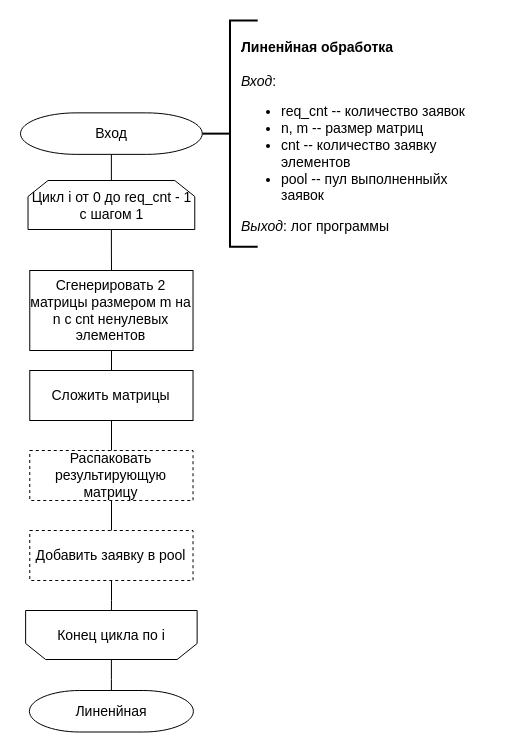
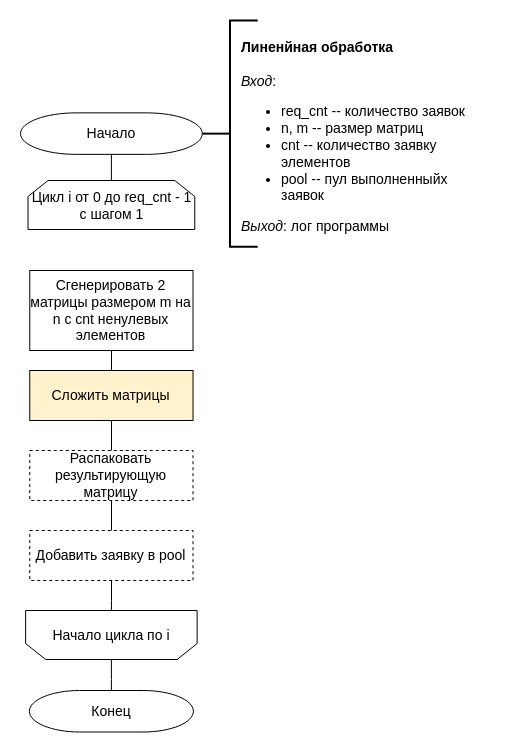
node "Вход": label "Вход" -> "Начало"
edge "Цикл i от 0 до req_cnt - 1 c шагом 1" -- "Сгенерировать 2 матрицы размером m на n с cnt ненулевых элементов": removed
node "Сложить матрицы": fillcolor #ffffff -> #fff2cc
node "Конец цикла по i": label "Конец цикла по i" -> "Начало цикла по i"
node "Линенйная": label "Линенйная" -> "Конец"
